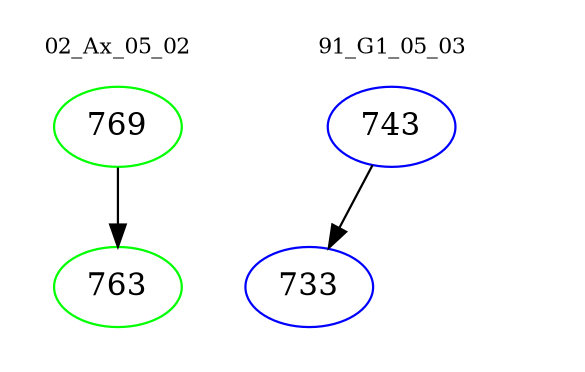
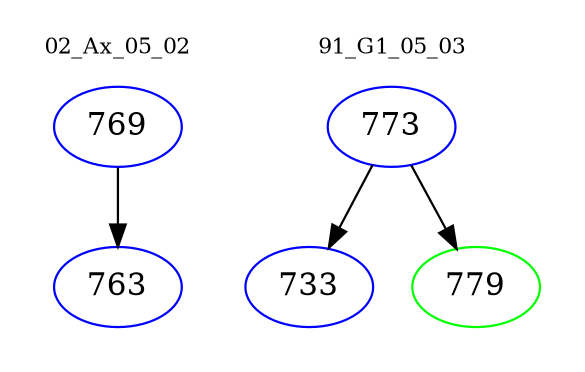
node "769": color green -> blue
node "743": label "743" -> "773"
node "763": color green -> blue
node "779": added
